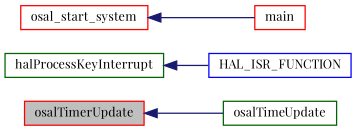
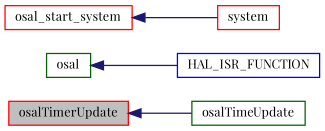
node "main": label "main" -> "system"
node "halProcessKeyInterrupt": label "halProcessKeyInterrupt" -> "osal"
